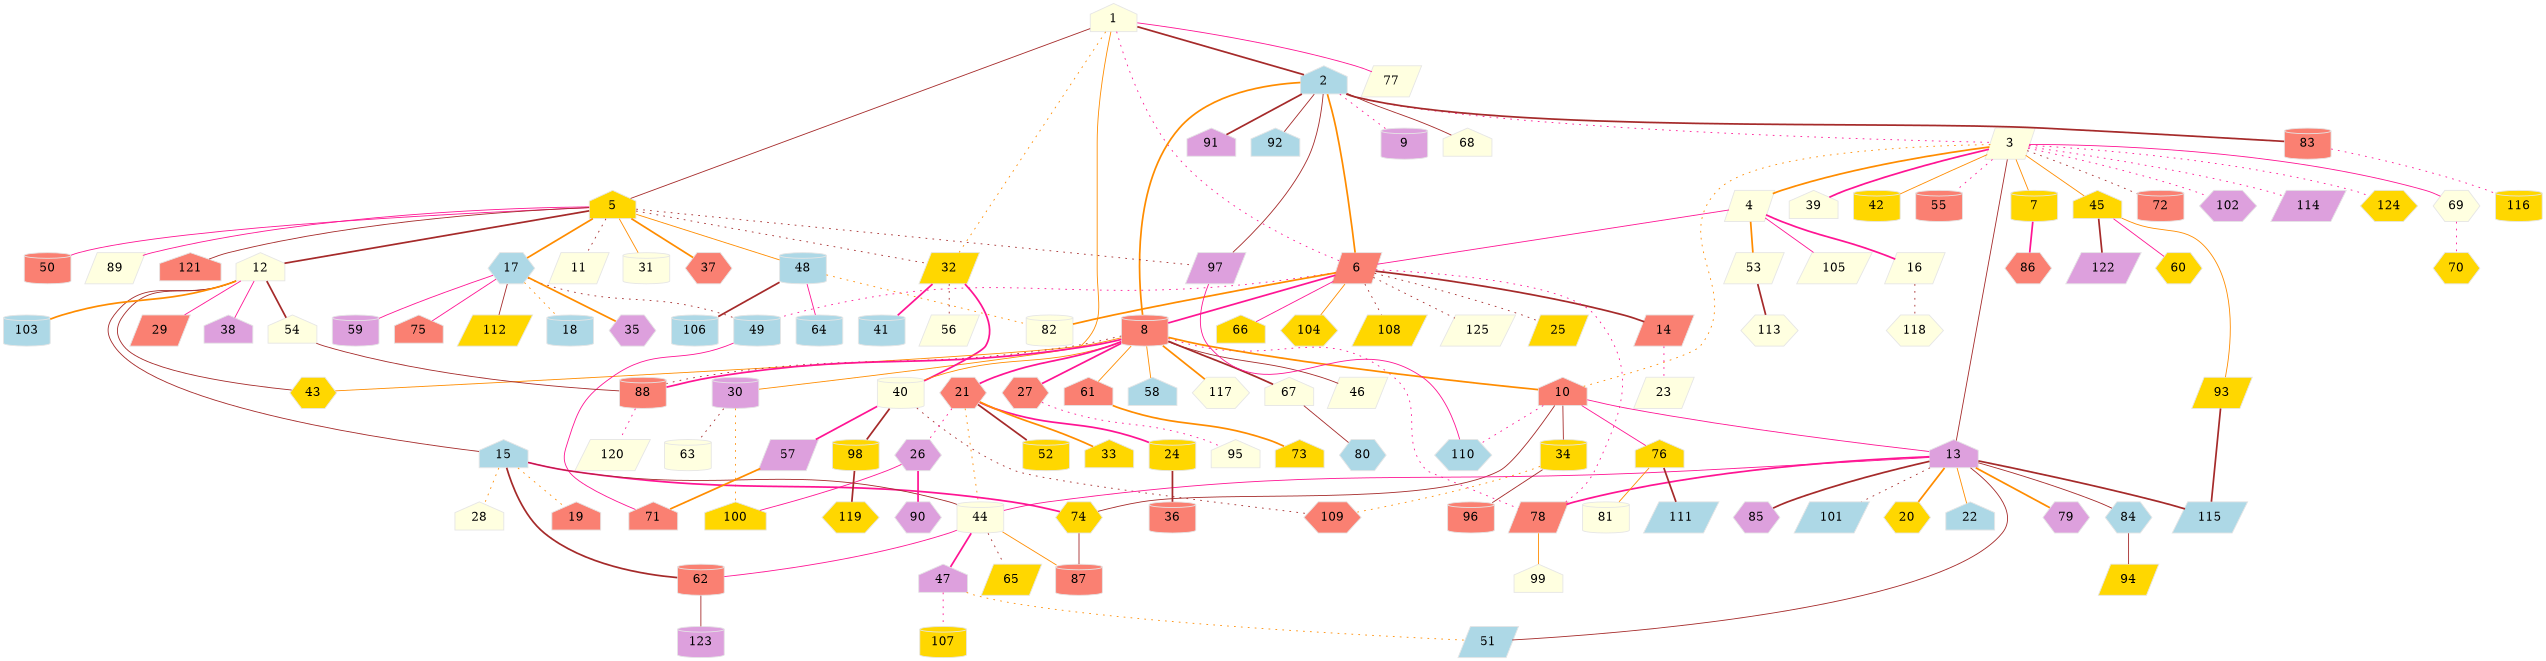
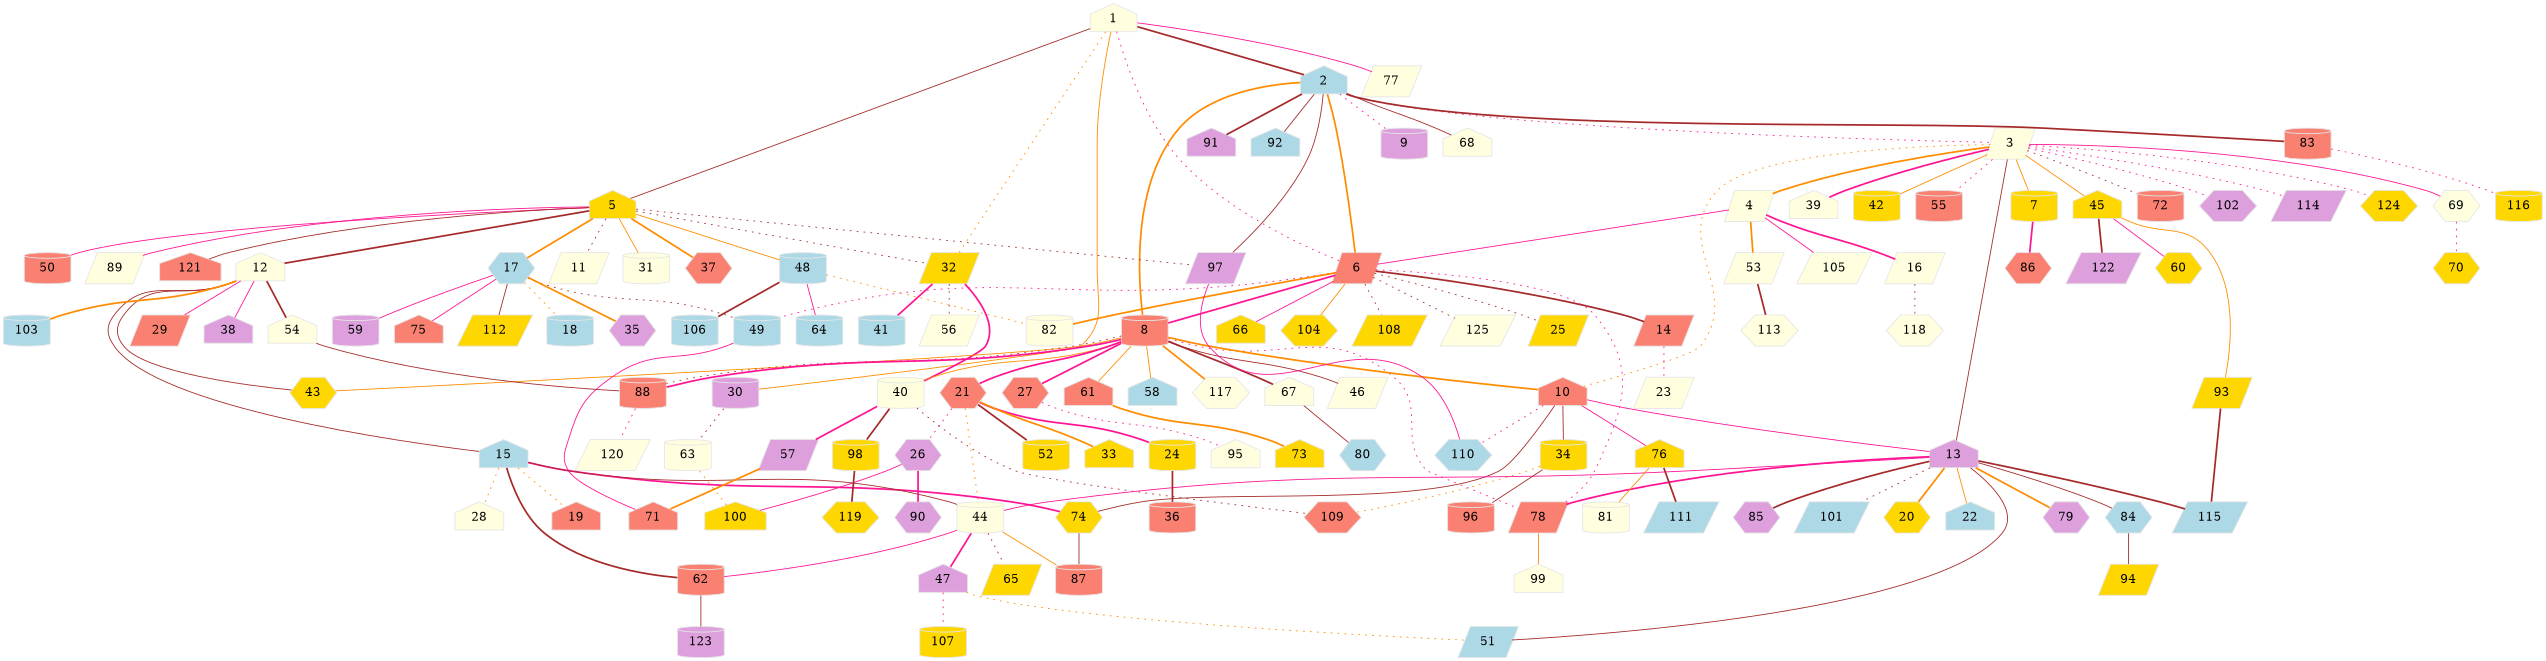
edge "30" -- "100": now "63" -- "100"
